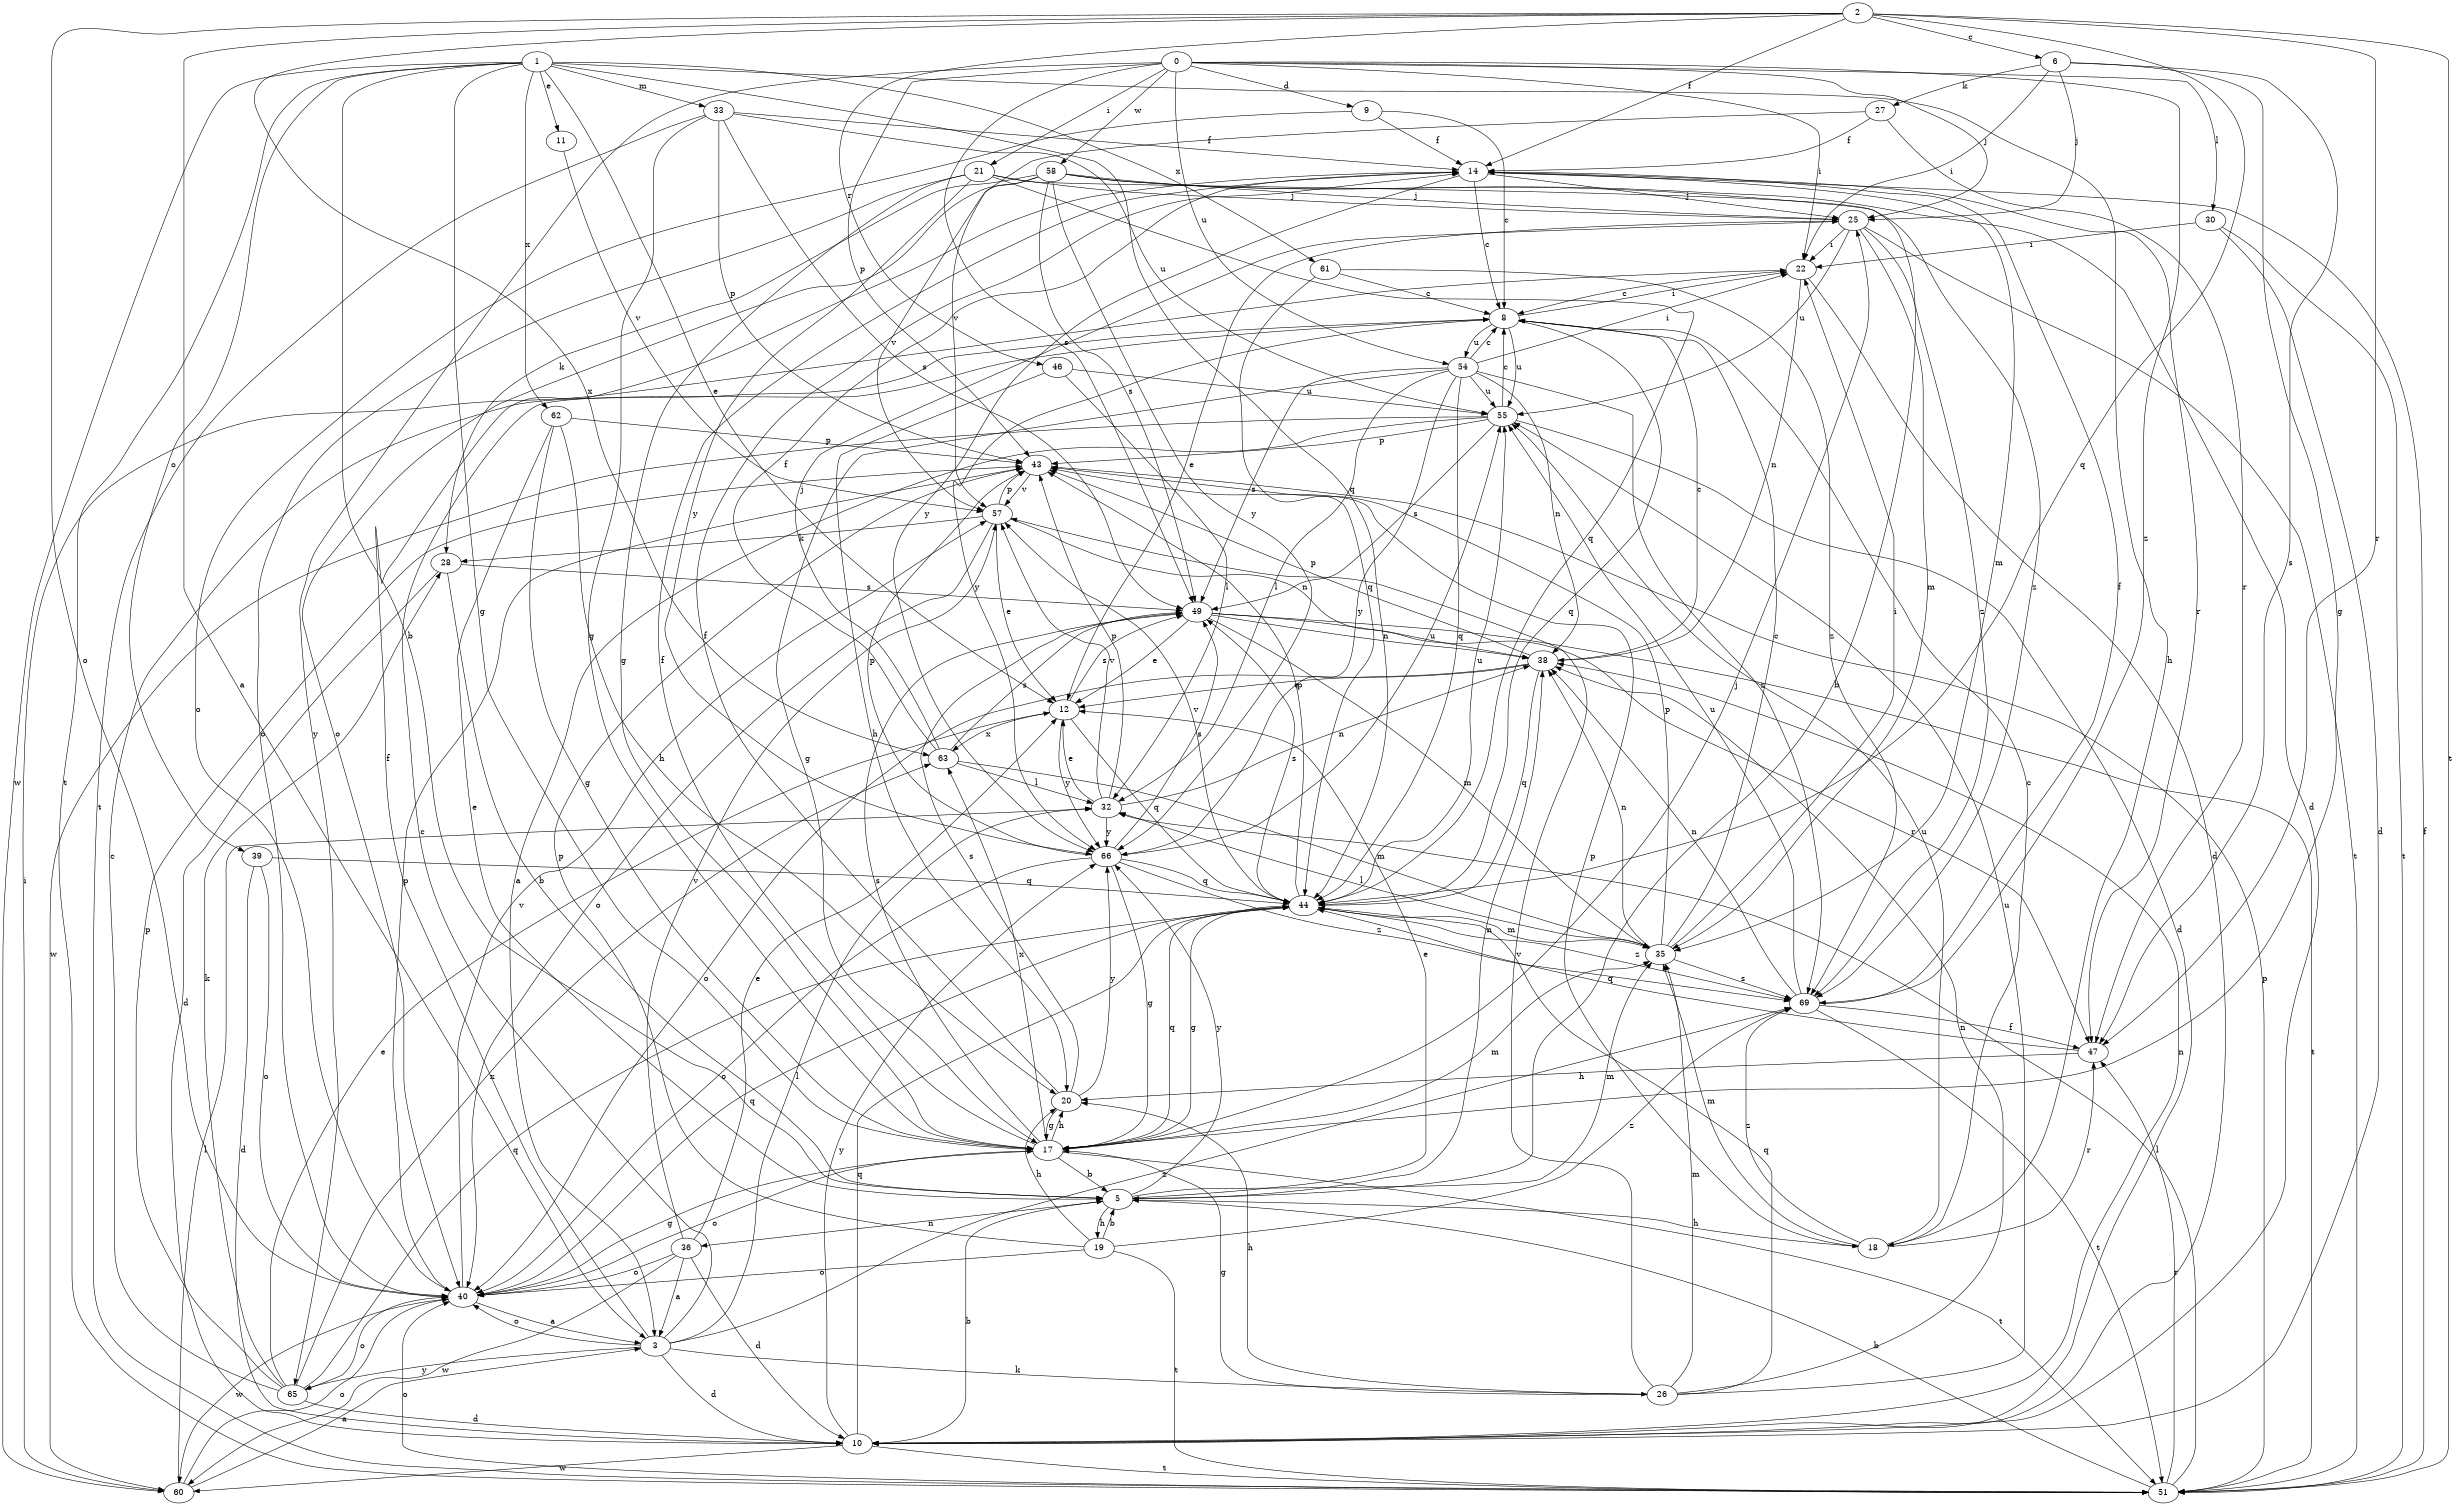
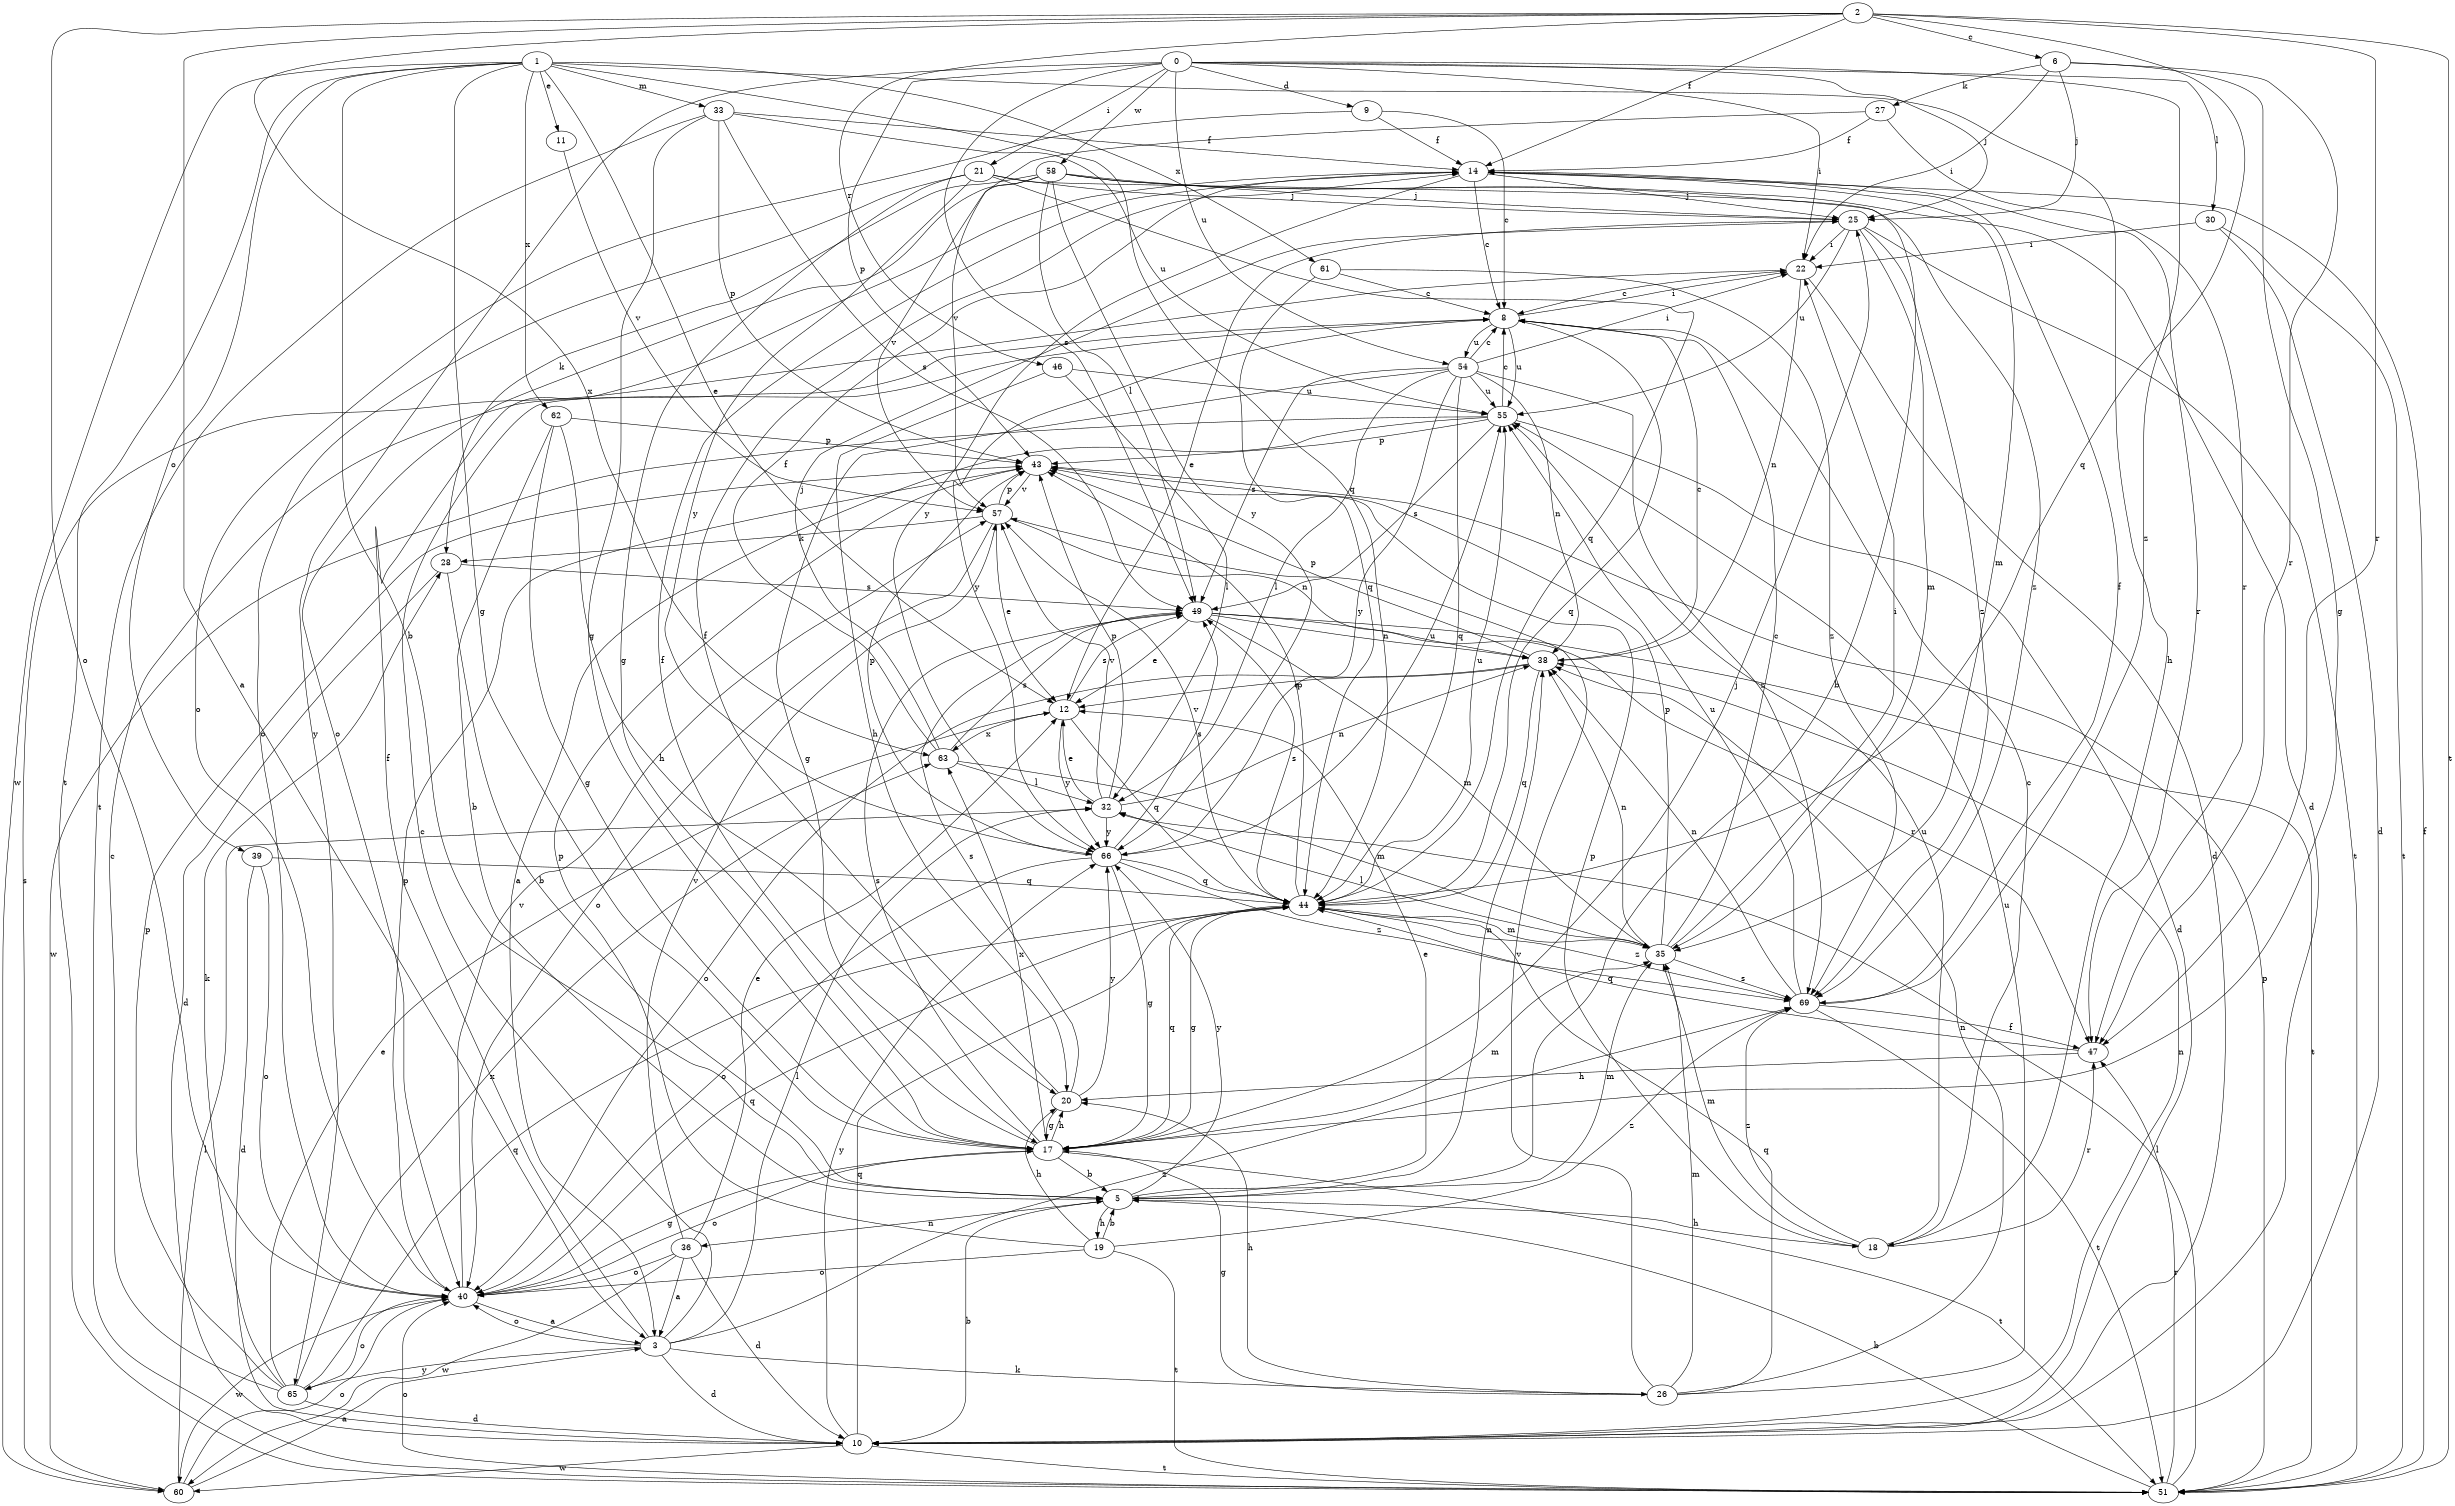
edge "58" -> "49": label "s" -> "l"
edge "6" -> "47": label "s" -> "r"
edge "62" -> "5": label "e" -> "b"
edge "60" -> "22": label "i" -> "s"
